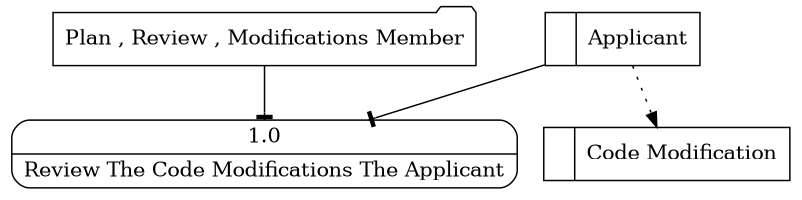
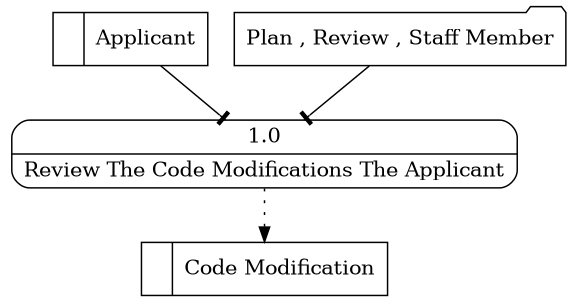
node "Plan , Review , Modifications Member": label "Plan , Review , Modifications Member" -> "Plan , Review , Staff Member"
edge "Applicant" -> "Code Modification": now "1.0" -> "Code Modification"
